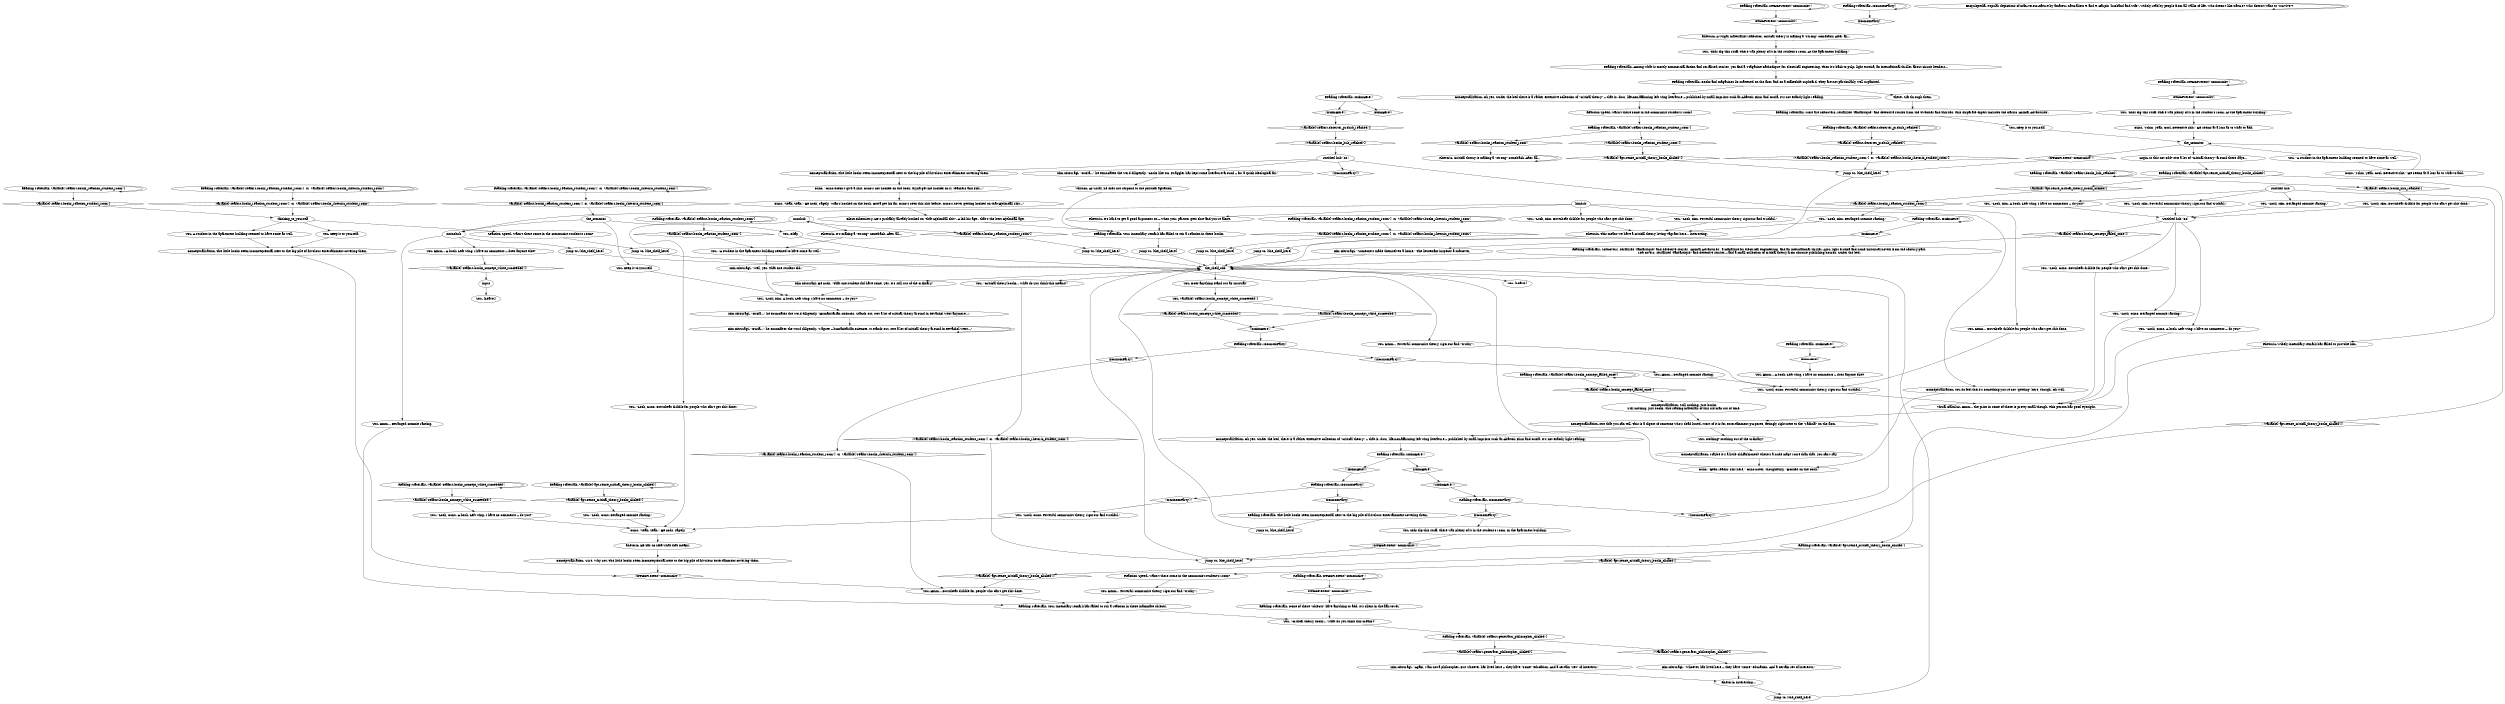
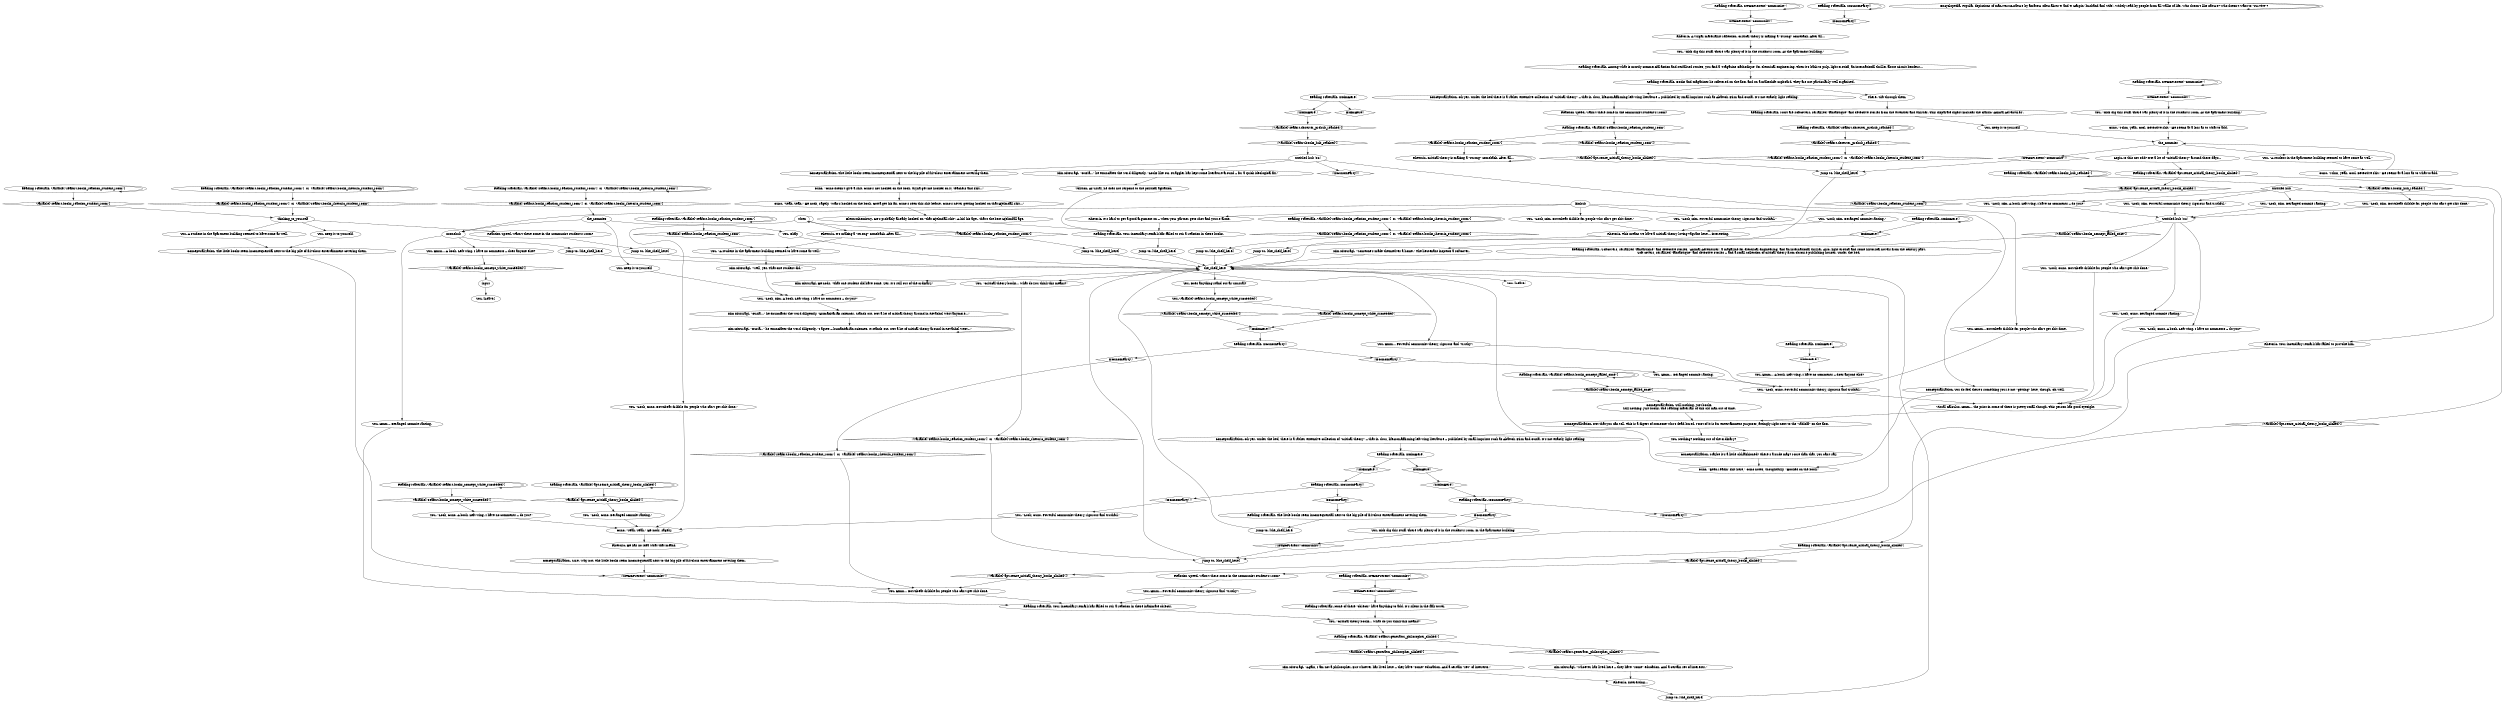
node "Untitled hub": shape ellipse -> diamond
node "cunohub": label "cunohub" -> "when"
node "the_shelf_odd": label "the_shelf_odd" -> "the_shelf_here"
node "Rhetoric: Widely incendiary remark has failed to provoke him.": label "Rhetoric: Widely incendiary remark has failed to provoke him." -> "Rhetoric: Your incendiary remark has failed to provoke him."
